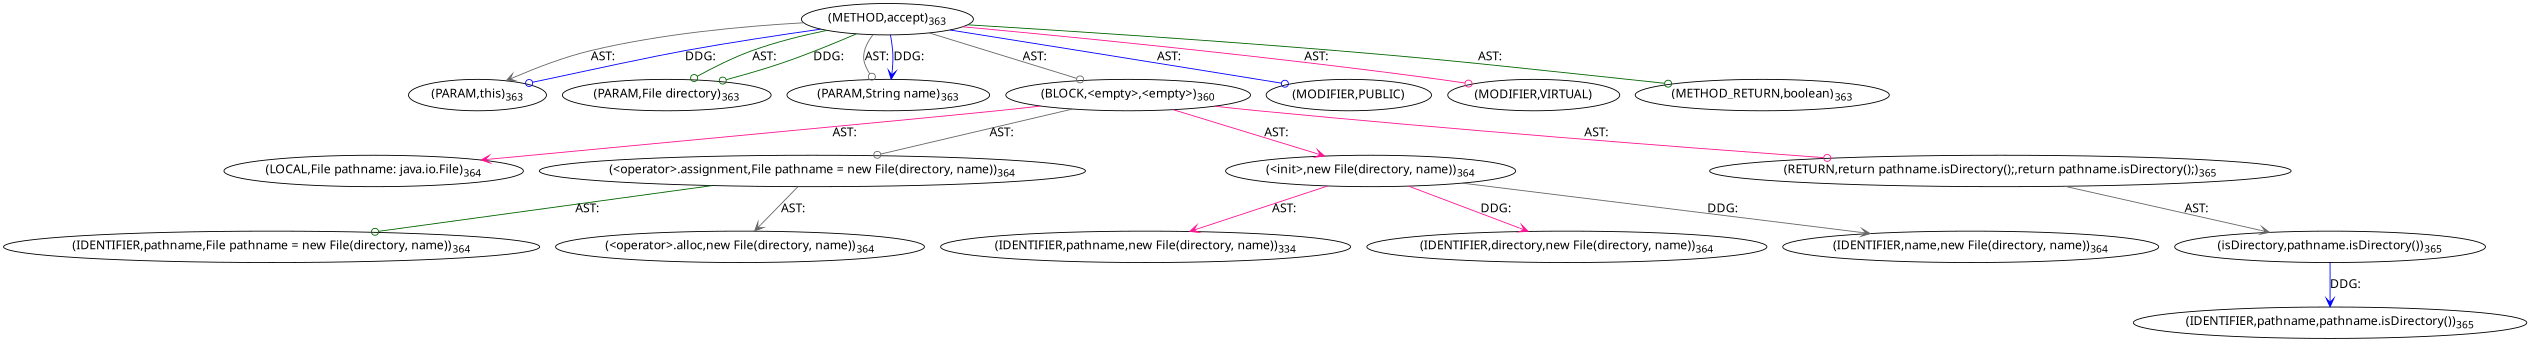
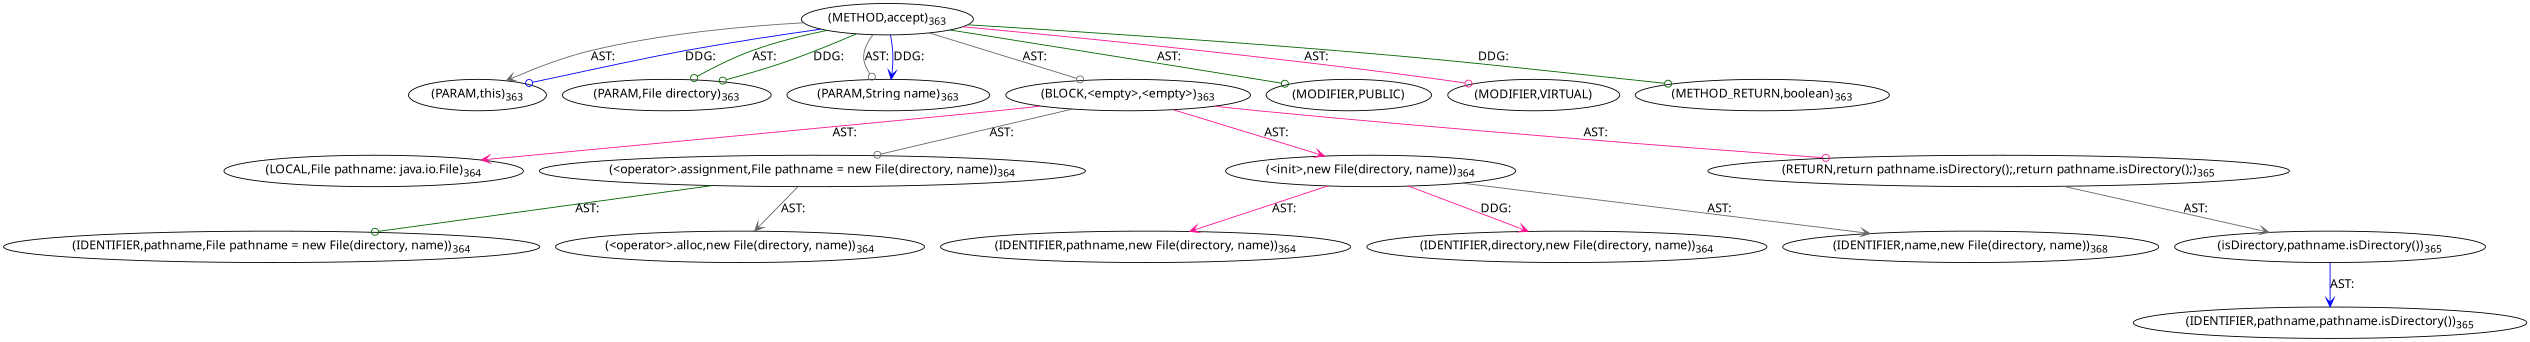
edge "(METHOD,accept)" -> "(MODIFIER,PUBLIC)": color blue -> darkgreen
edge "(METHOD,accept)" -> "(METHOD_RETURN,boolean)": label "AST: " -> "DDG: "
node "(BLOCK,<empty>,<empty>)": text "360" -> "363"
edge "(<init>,new File(directory, name))" -> "(IDENTIFIER,name,new File(directory, name))": label "DDG: " -> "AST: "
node "(IDENTIFIER,pathname,new File(directory, name))": text "334" -> "364"
node "(IDENTIFIER,name,new File(directory, name))": text "364" -> "368"
edge "(isDirectory,pathname.isDirectory())" -> "(IDENTIFIER,pathname,pathname.isDirectory())": label "DDG: " -> "AST: "
